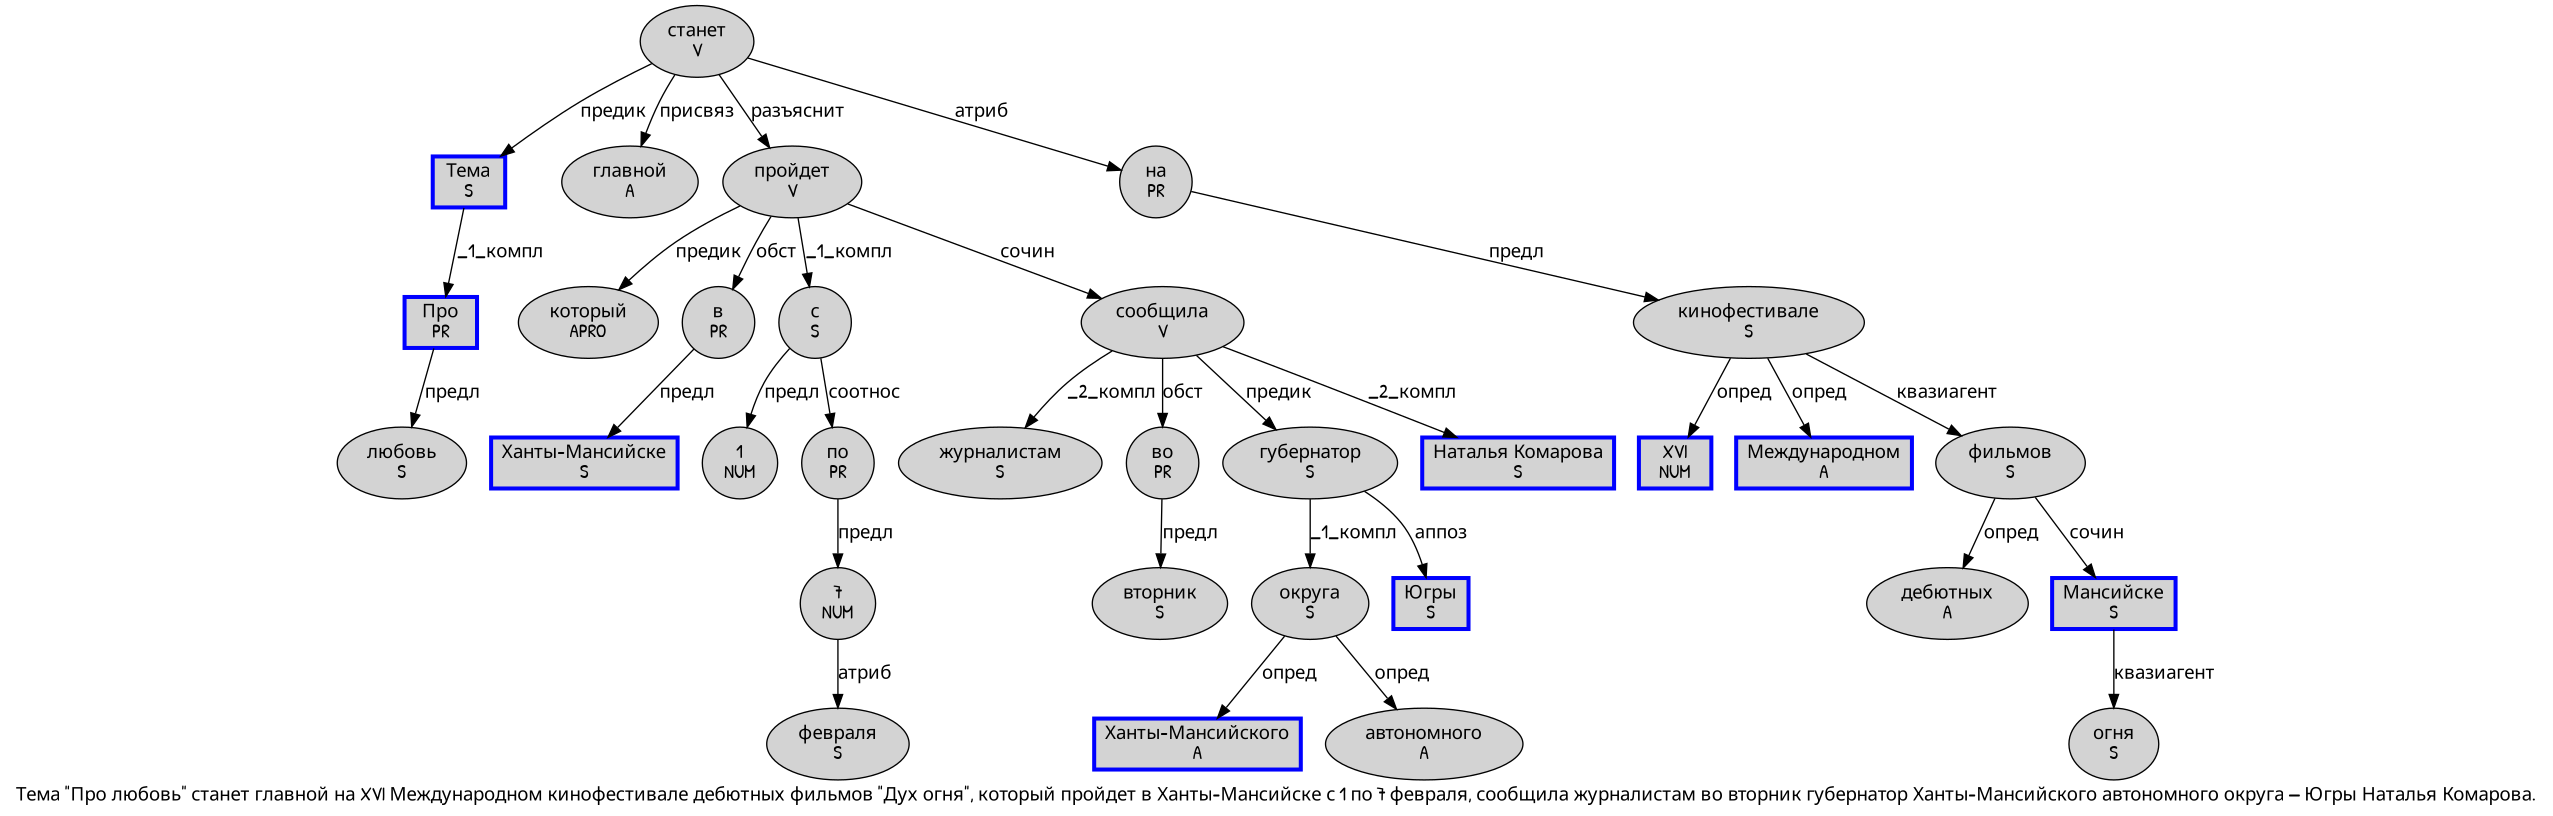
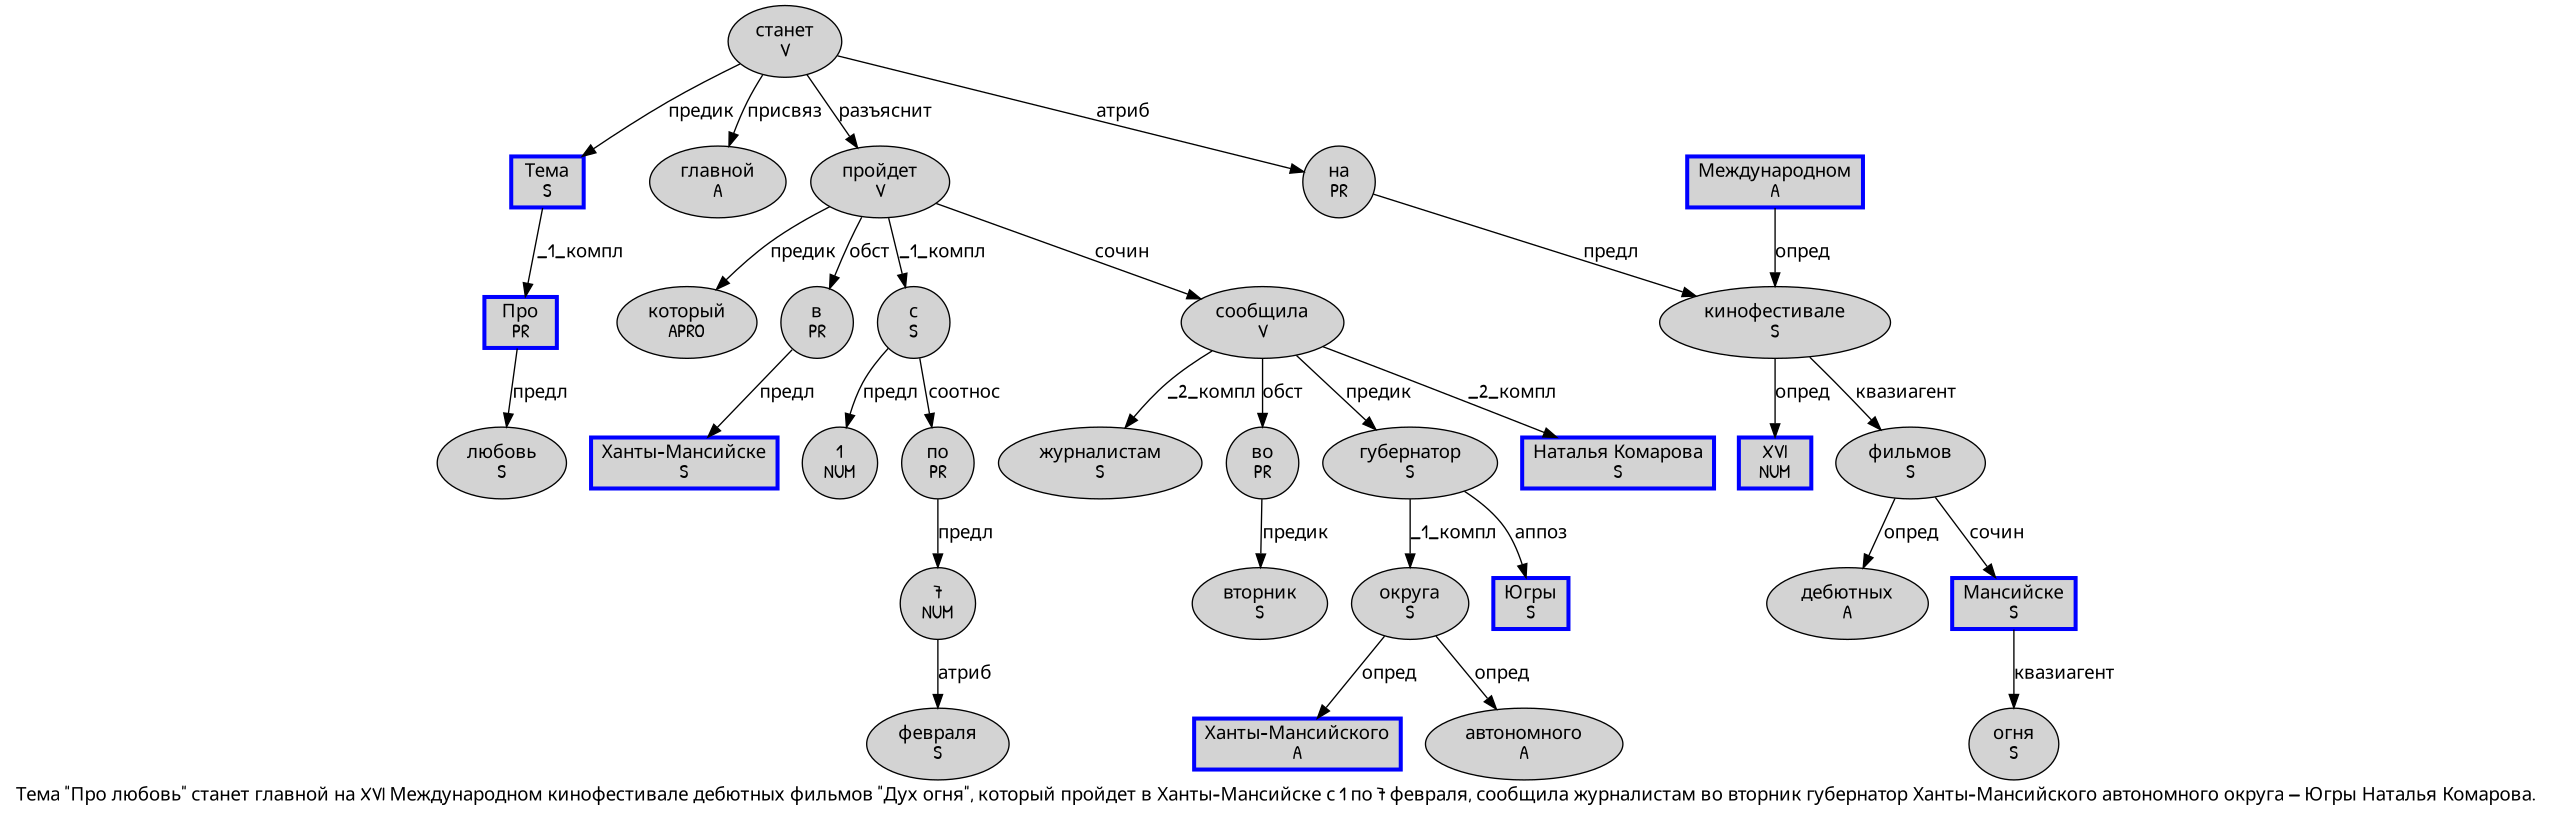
edge "кинофестивале S" -> "Международном A": reversed
edge "во PR" -> "вторник S": label "предл" -> "предик"
